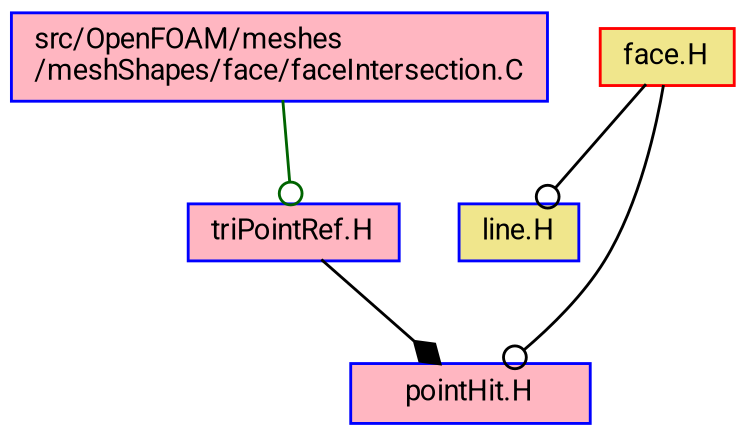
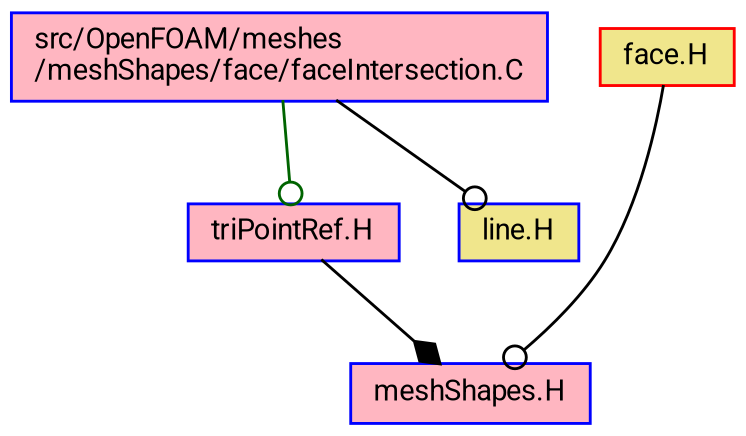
edge "face.H" -> "line.H": now "src/OpenFOAM/meshes /meshShapes/face/faceIntersection.C" -> "line.H"
node "pointHit.H": label "pointHit.H" -> "meshShapes.H"
